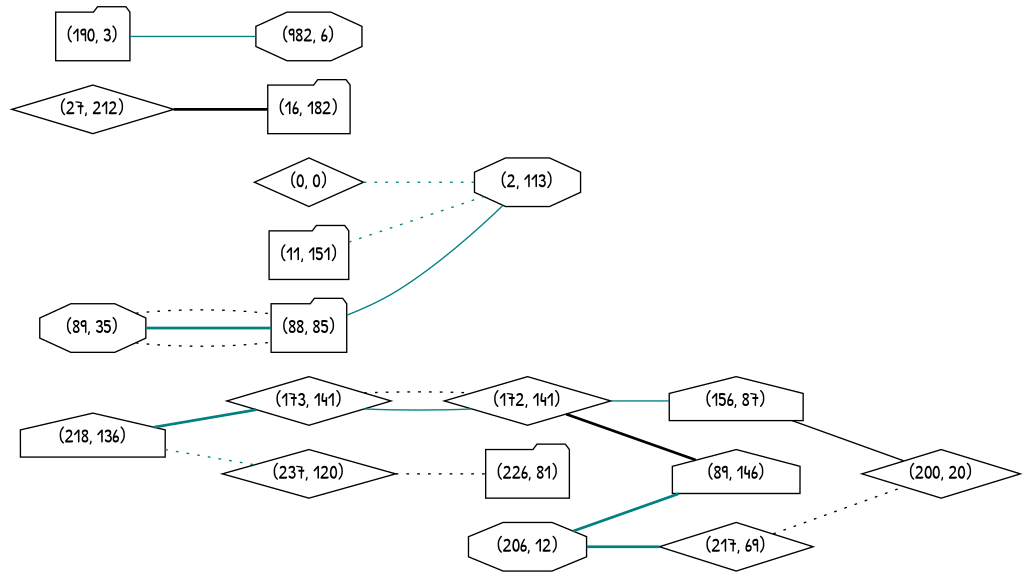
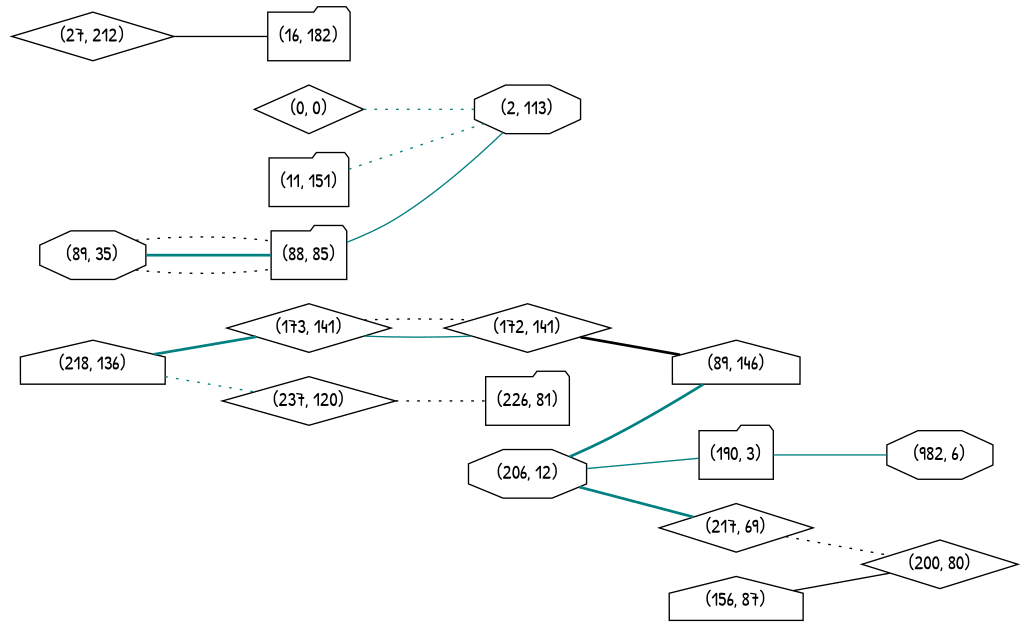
edge "(27, 212)" -- "(16, 182)": style bold -> solid
edge "(172, 141)" -- "(156, 87)": removed
edge "(190, 3)" -- "(206, 12)": added
node "(200, 20)": label "(200, 20)" -> "(200, 80)"
